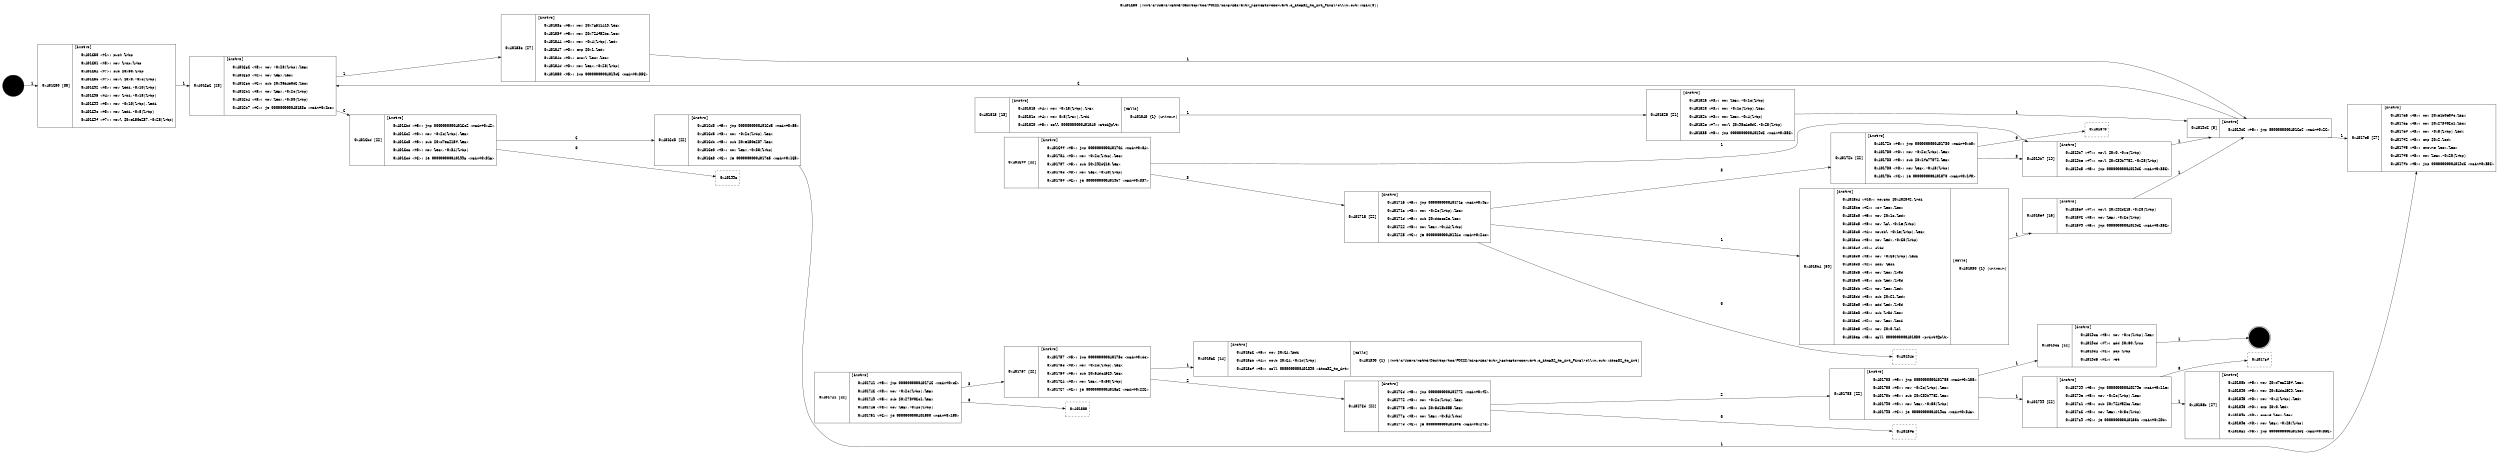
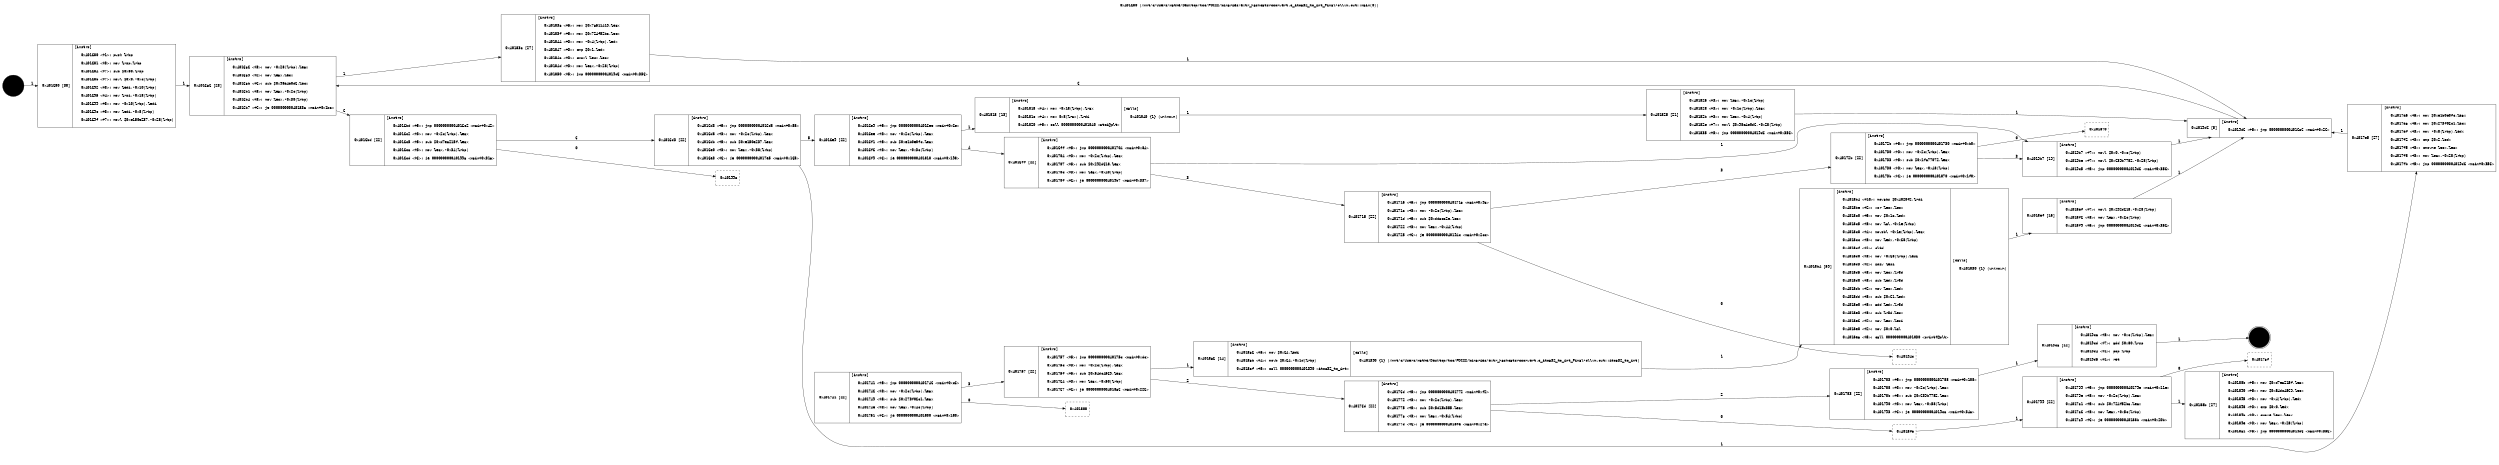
edge "0x4019d6 [5]" -> "0x4017e5 [27]": reversed
node "0x4016e9 [22]": added
edge "0x401715 [22]" -> "0x4018b4 [59]": now "0x4018a6 [14]" -> "0x4018b4 [59]"
edge "0x401783 [22]" -> "0x401799 [22]": now "0x4018fe" -> "0x401799 [22]"
